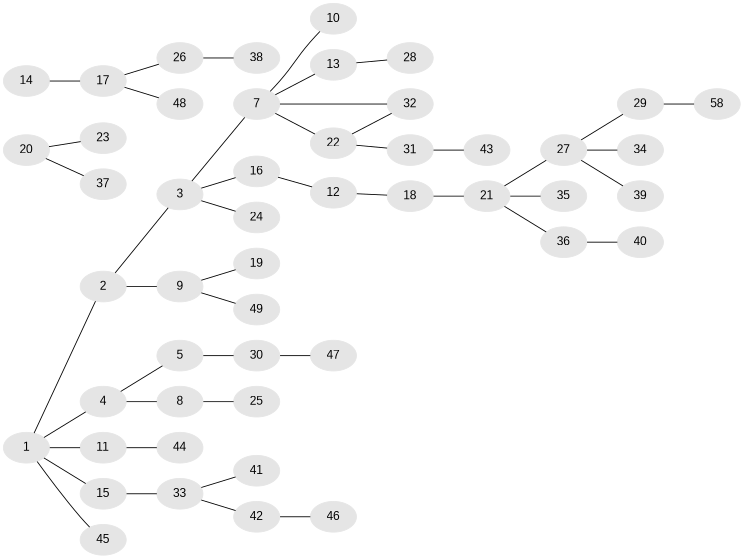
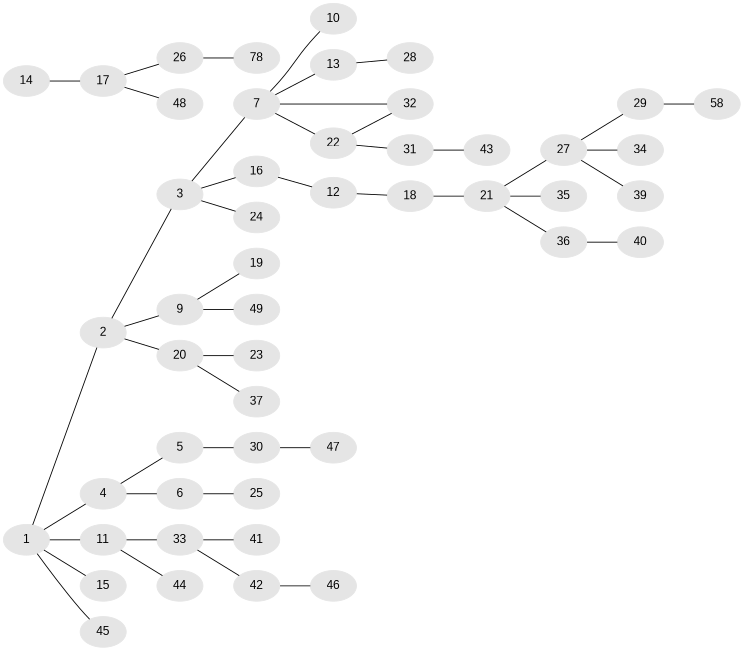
node "38": label "38" -> "78"
edge "2" -- "20": added
node "8": label "8" -> "6"
edge "15" -- "33": now "11" -- "33"
